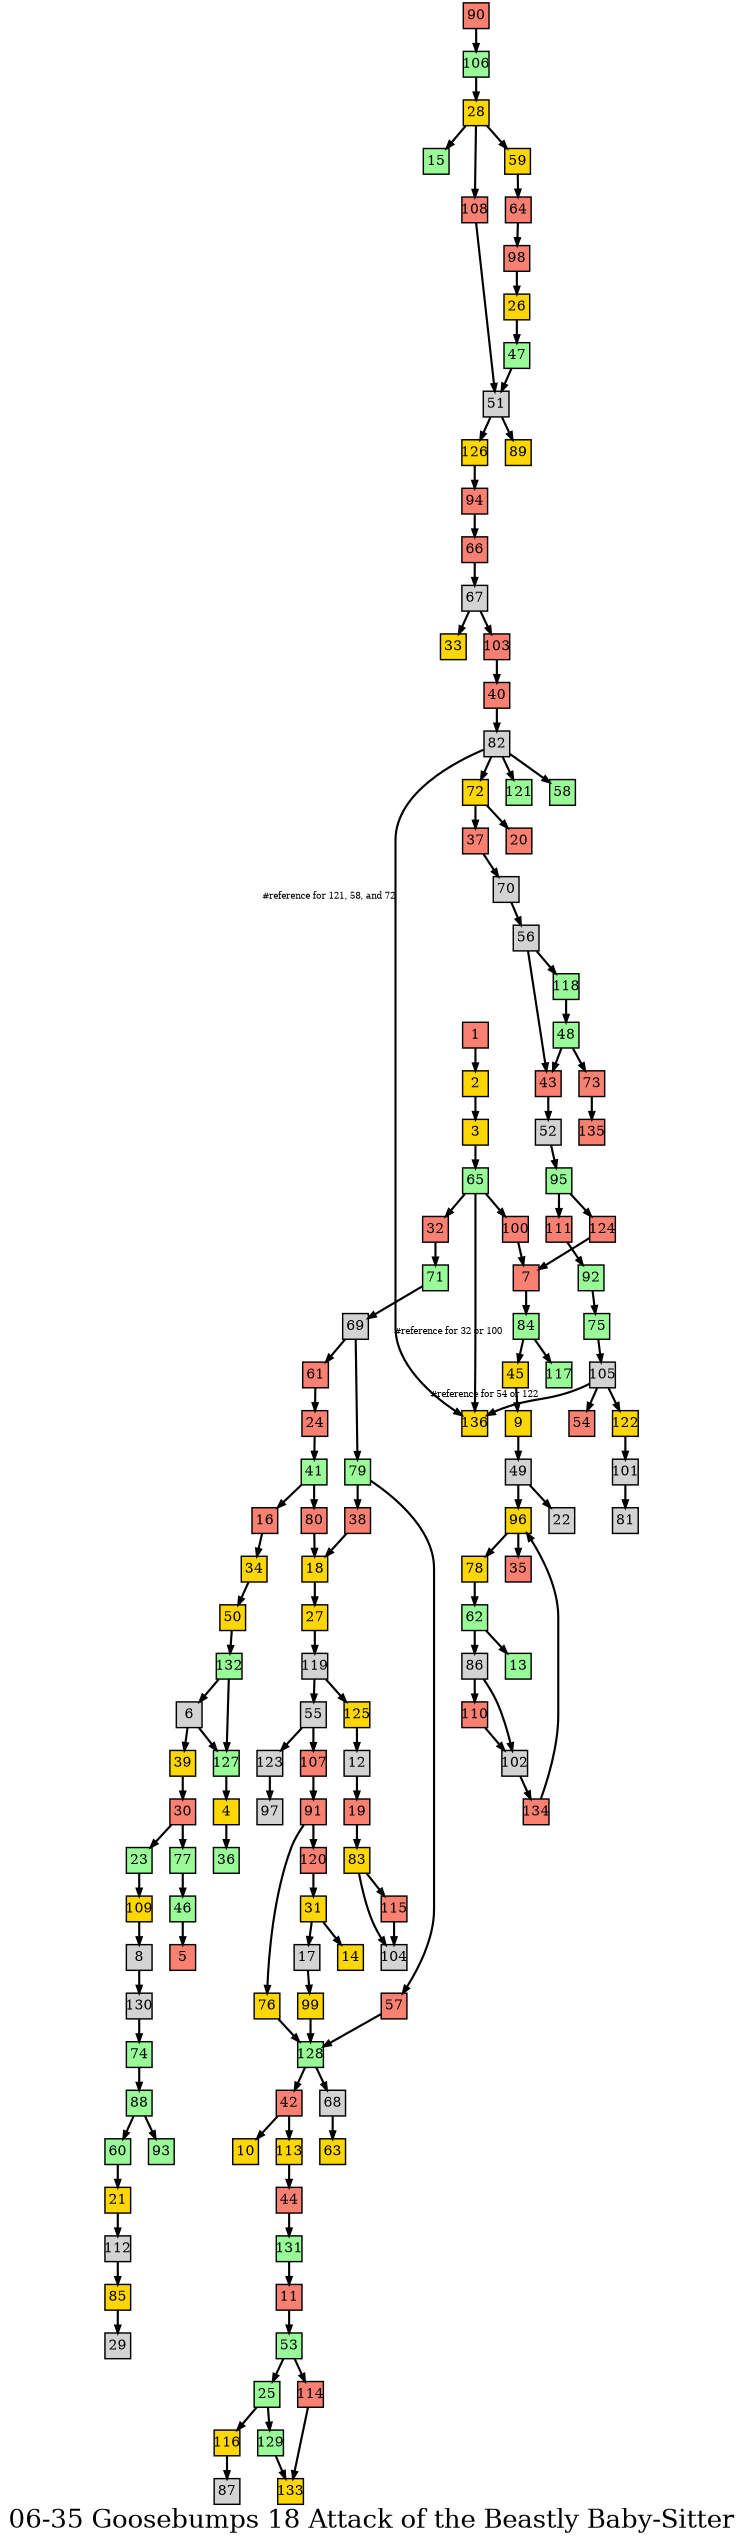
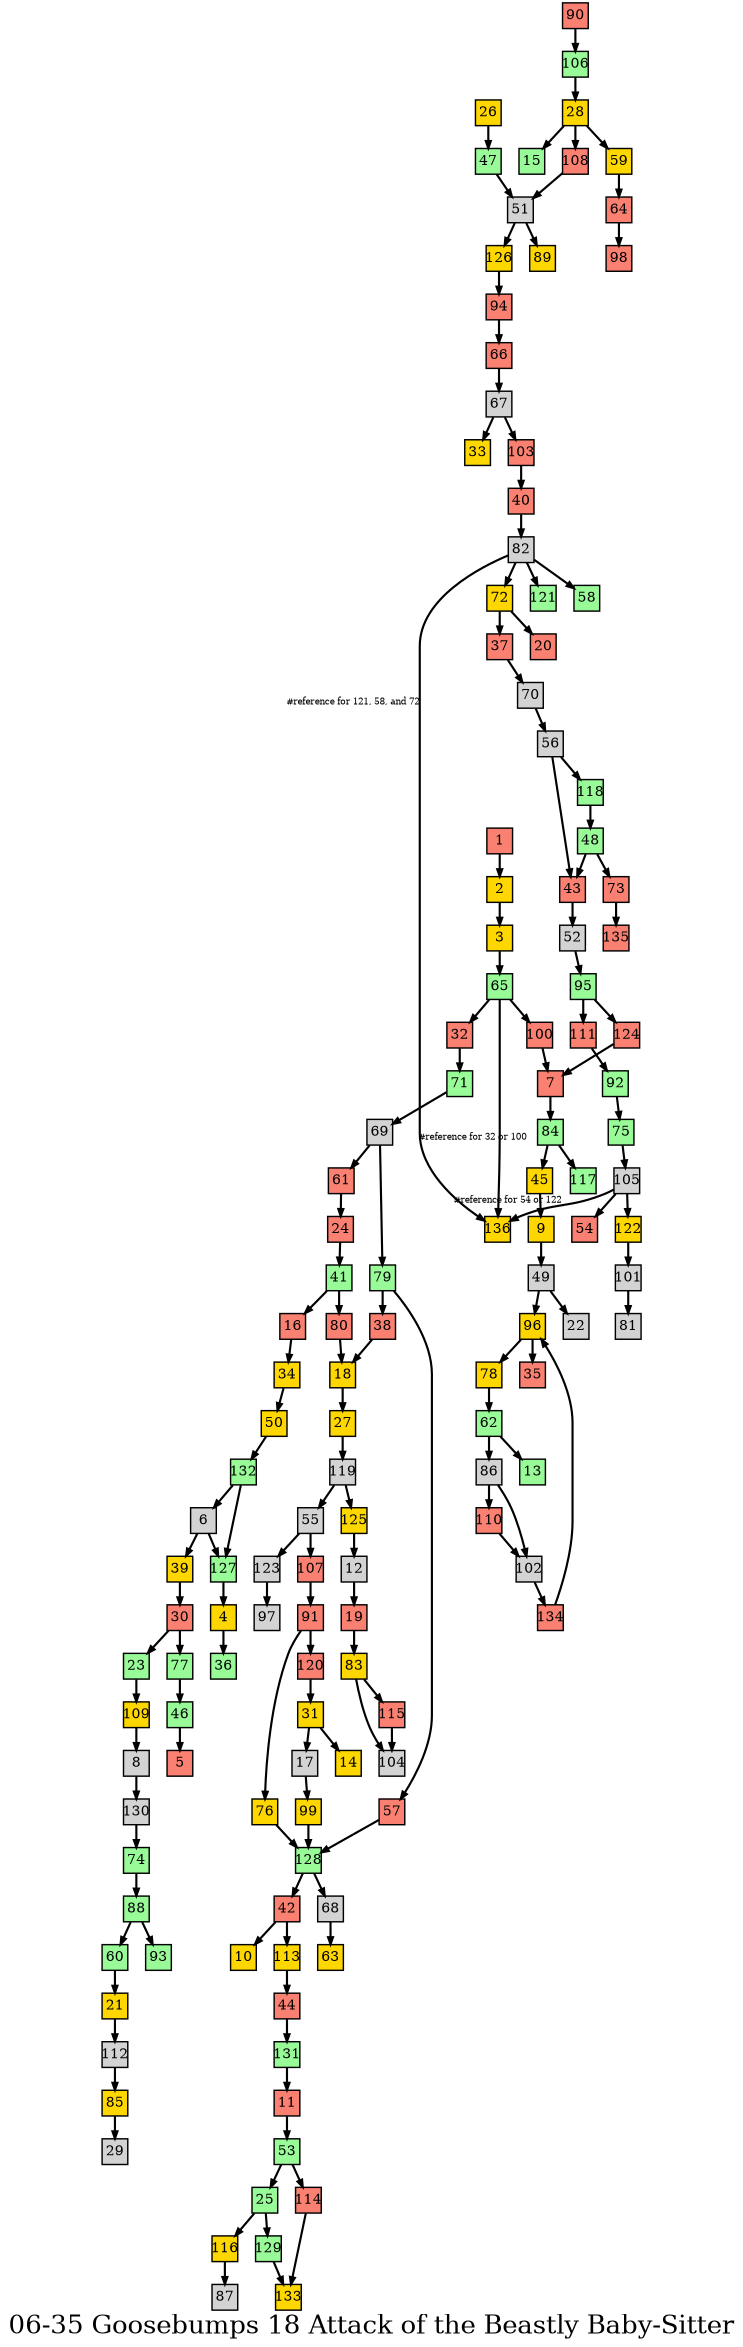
edge "98" -> "26": removed
